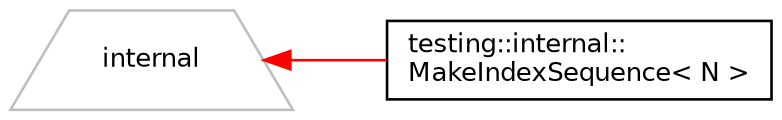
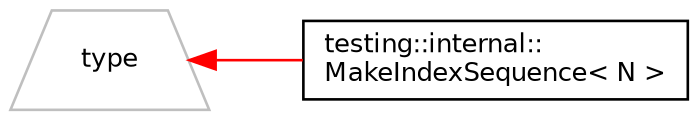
node "internal": label "internal" -> "type"
